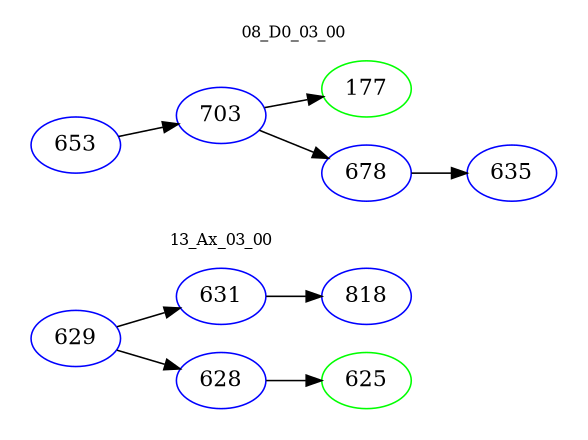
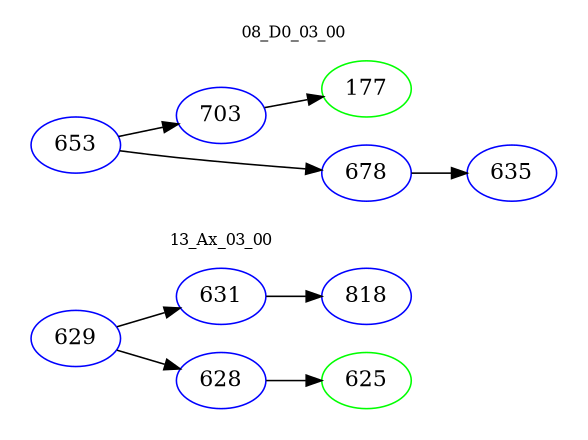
edge "703" -> "678": now "653" -> "678"
